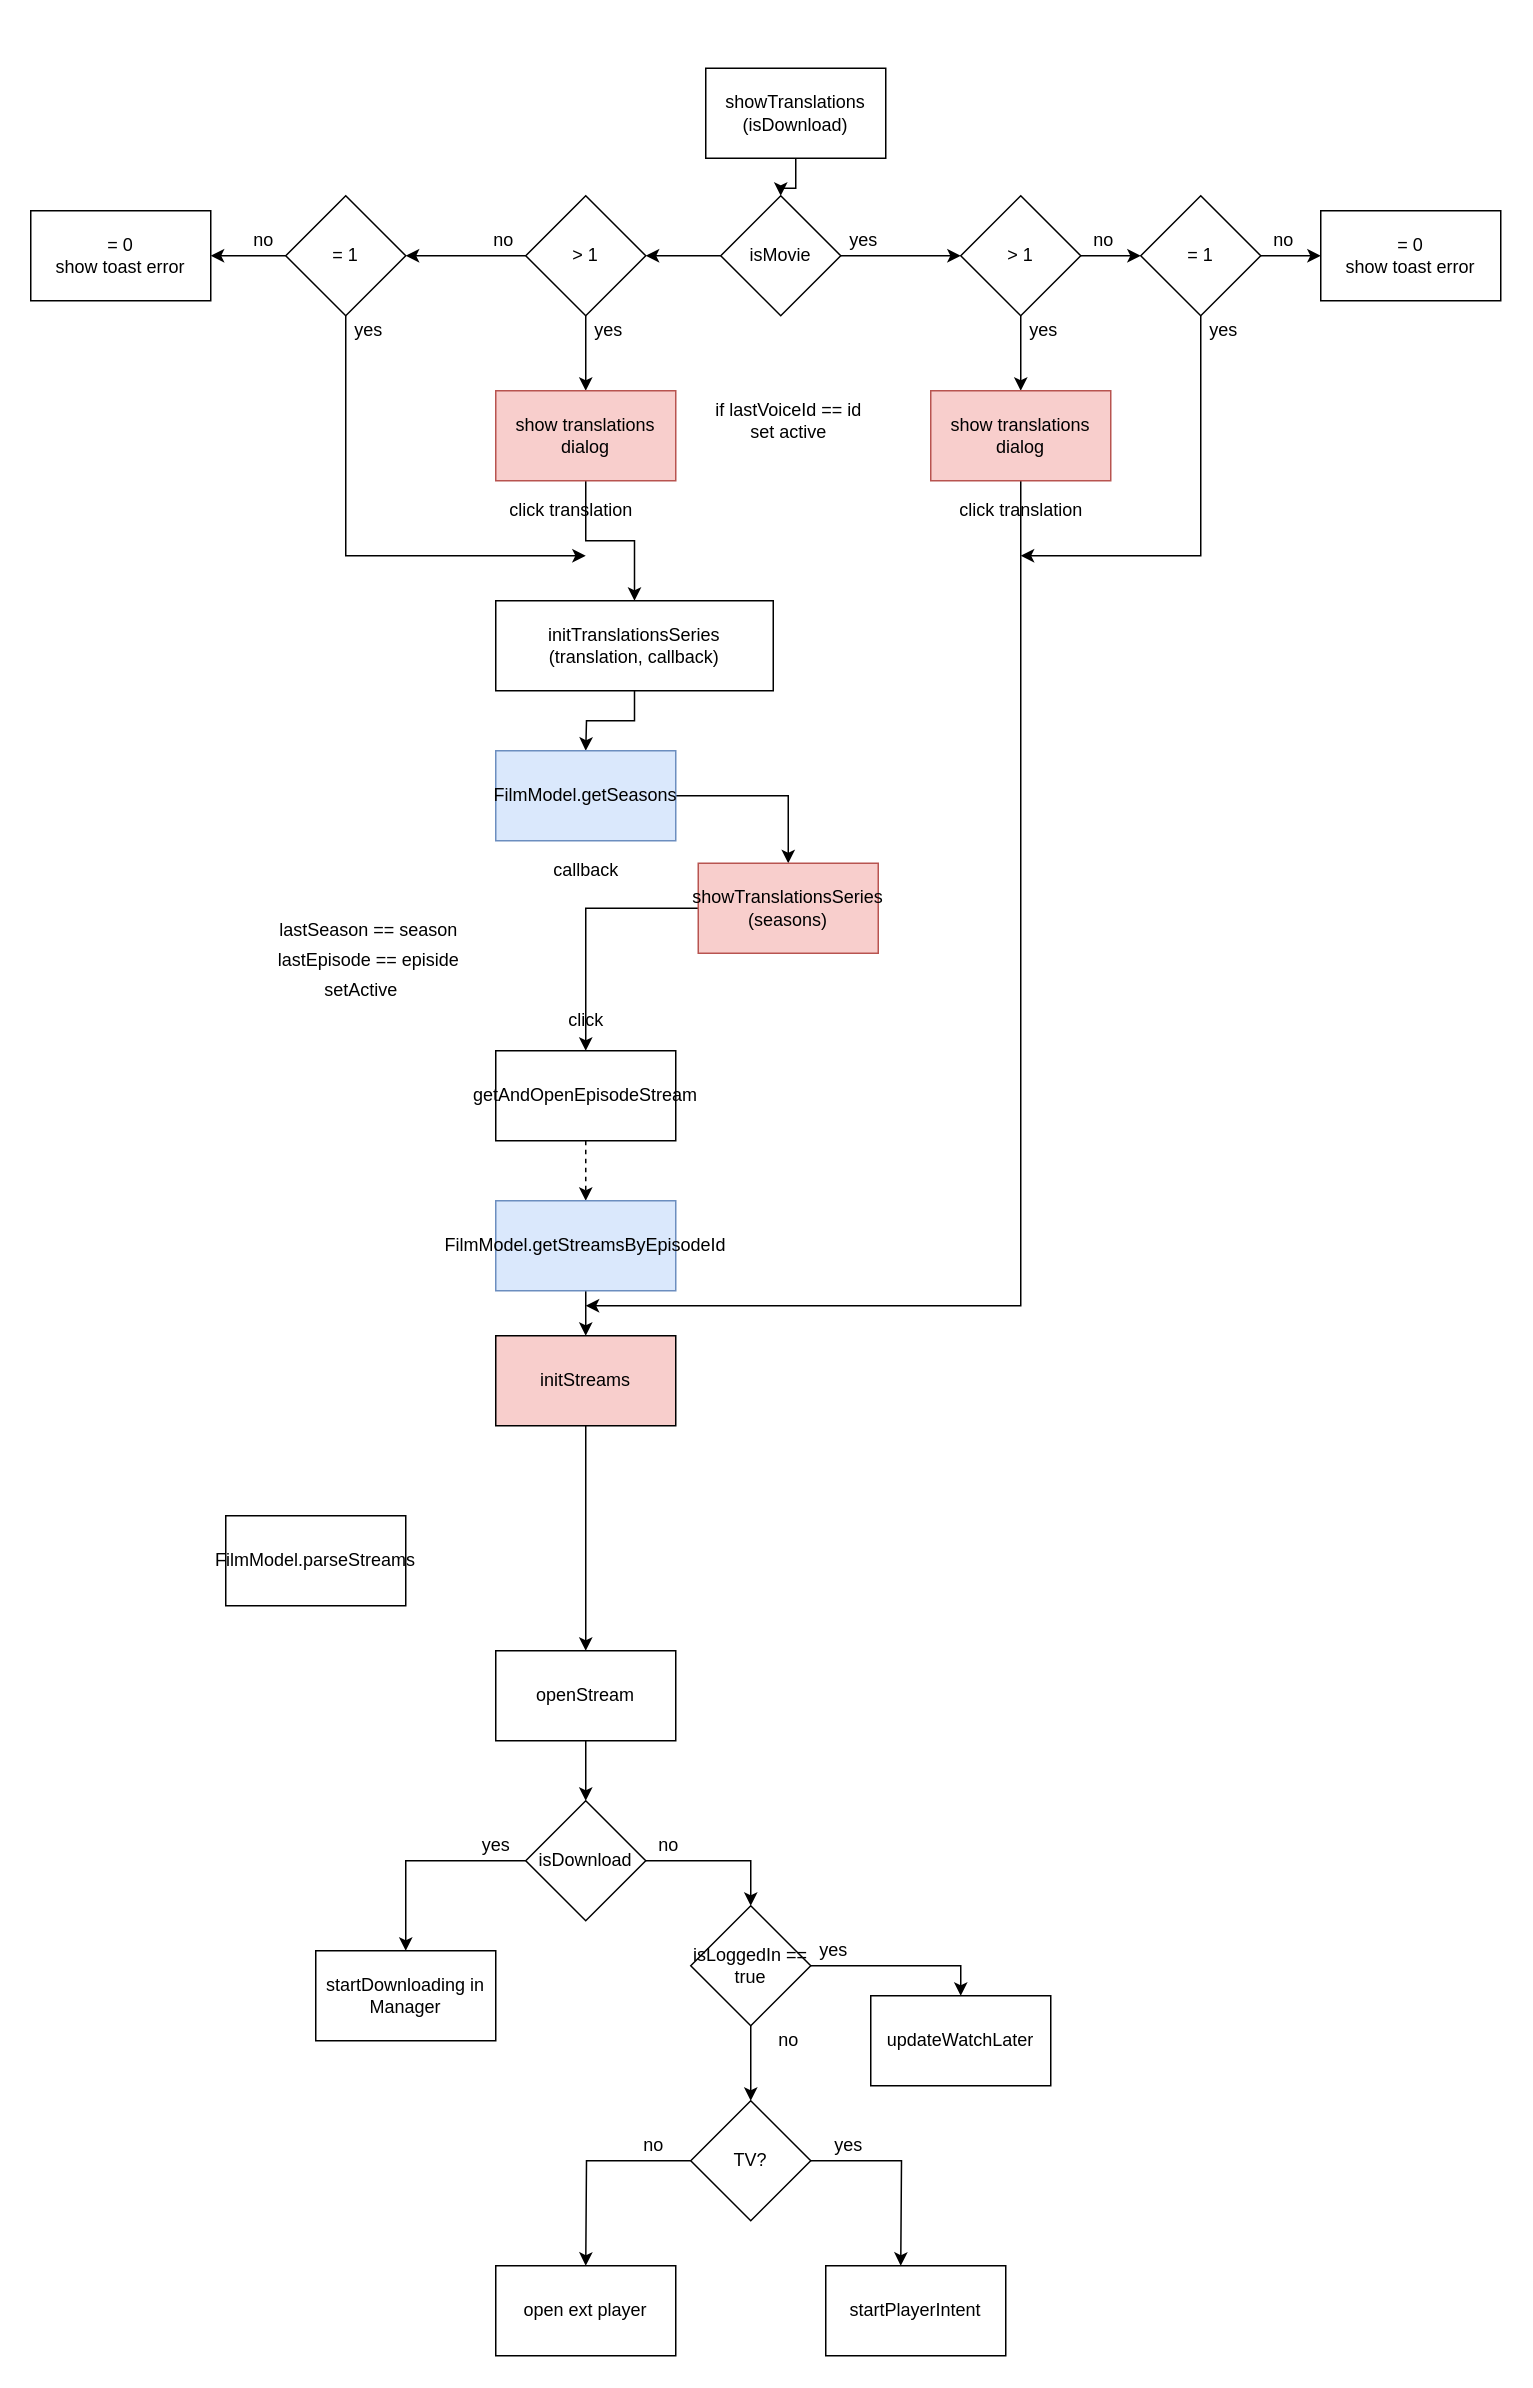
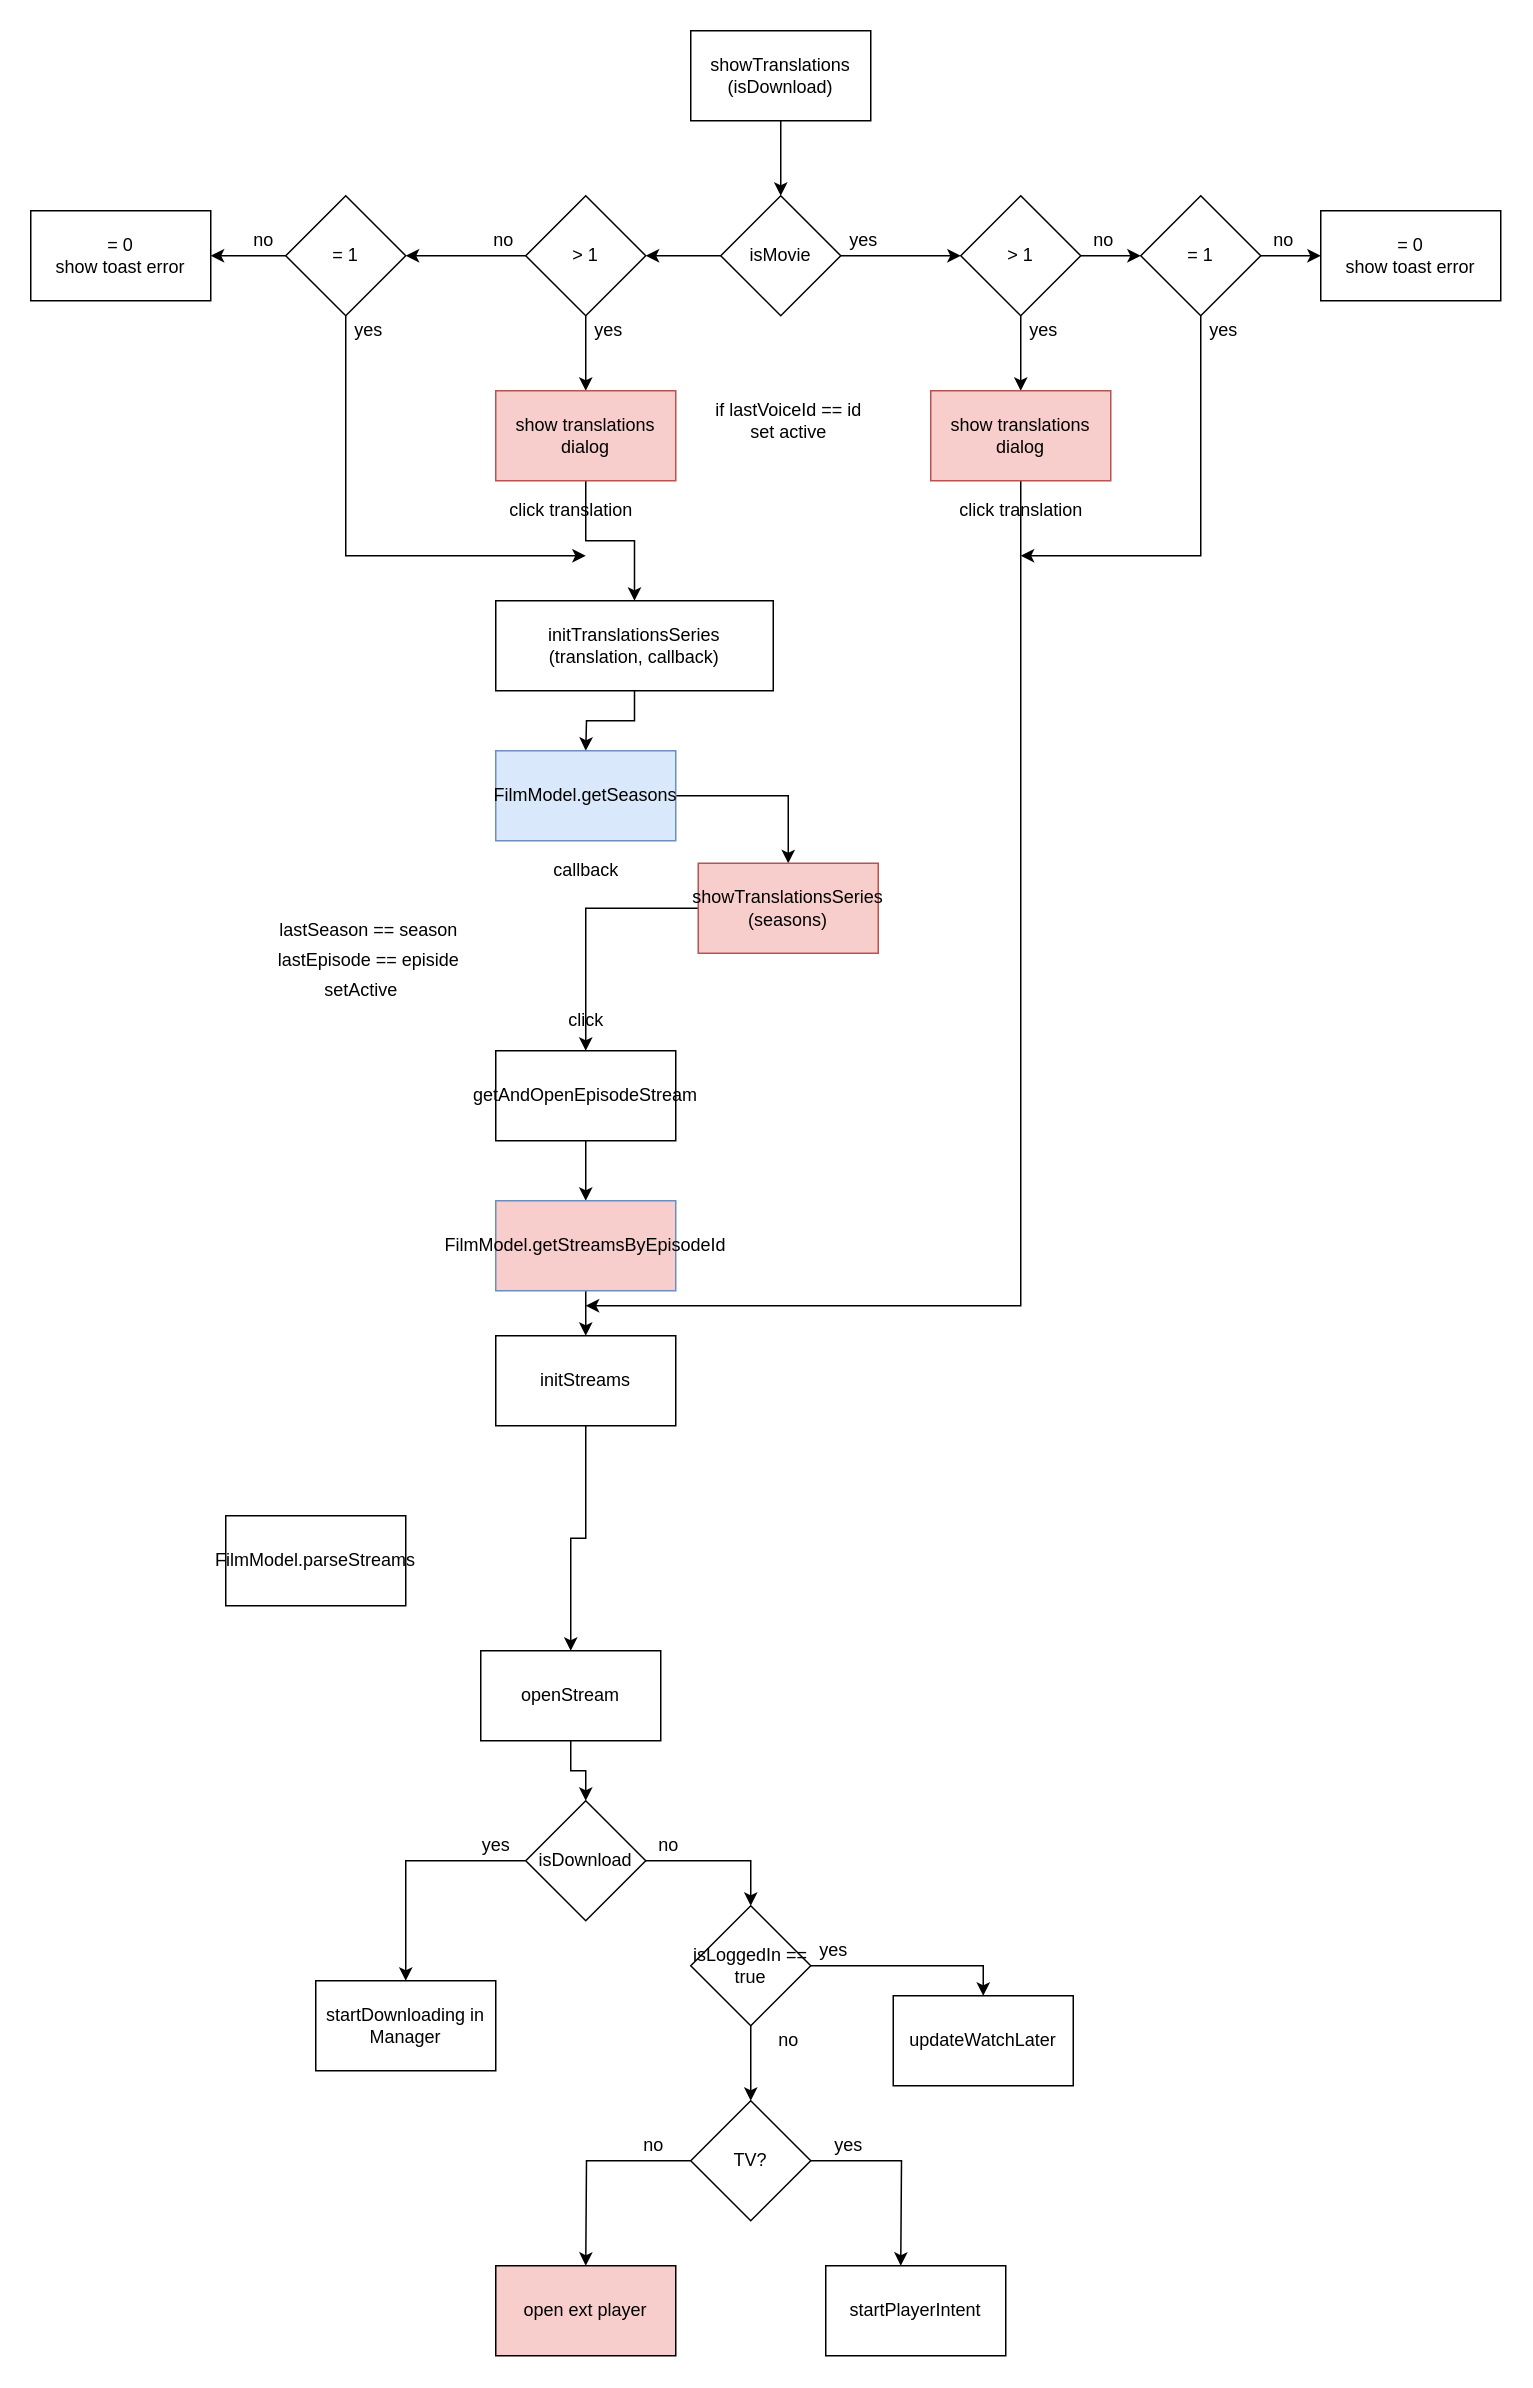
node "showTranslations (isDownload)": moved (796, 113) -> (781, 76)
edge "getAndOpenEpisodeStream" -> "FilmModel.getStreamsByEpisodeId": style dashed -> solid
node "FilmModel.getStreamsByEpisodeId": fillcolor #dae8fc -> #f8cecc
node "initStreams": fillcolor #f8cecc -> #ffffff
node "openStream": moved (586, 1696) -> (571, 1696)
node "startDownloading in Manager": moved (406, 1996) -> (406, 2026)
node "updateWatchLater": moved (961, 2041) -> (983, 2041)
node "open ext player": fillcolor #ffffff -> #f8cecc
